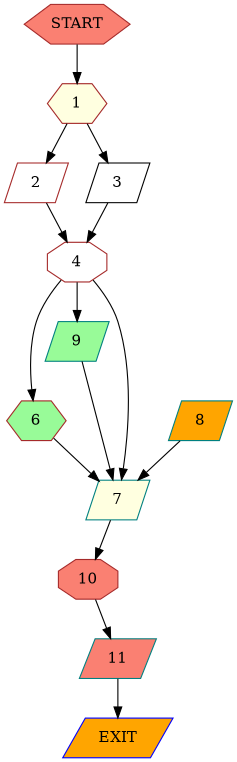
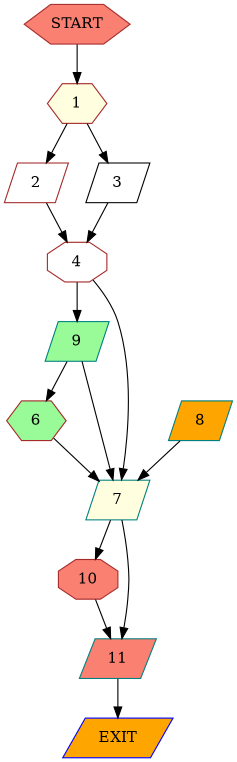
edge "4" -> "6": now "9" -> "6"
edge "7" -> "11": added
